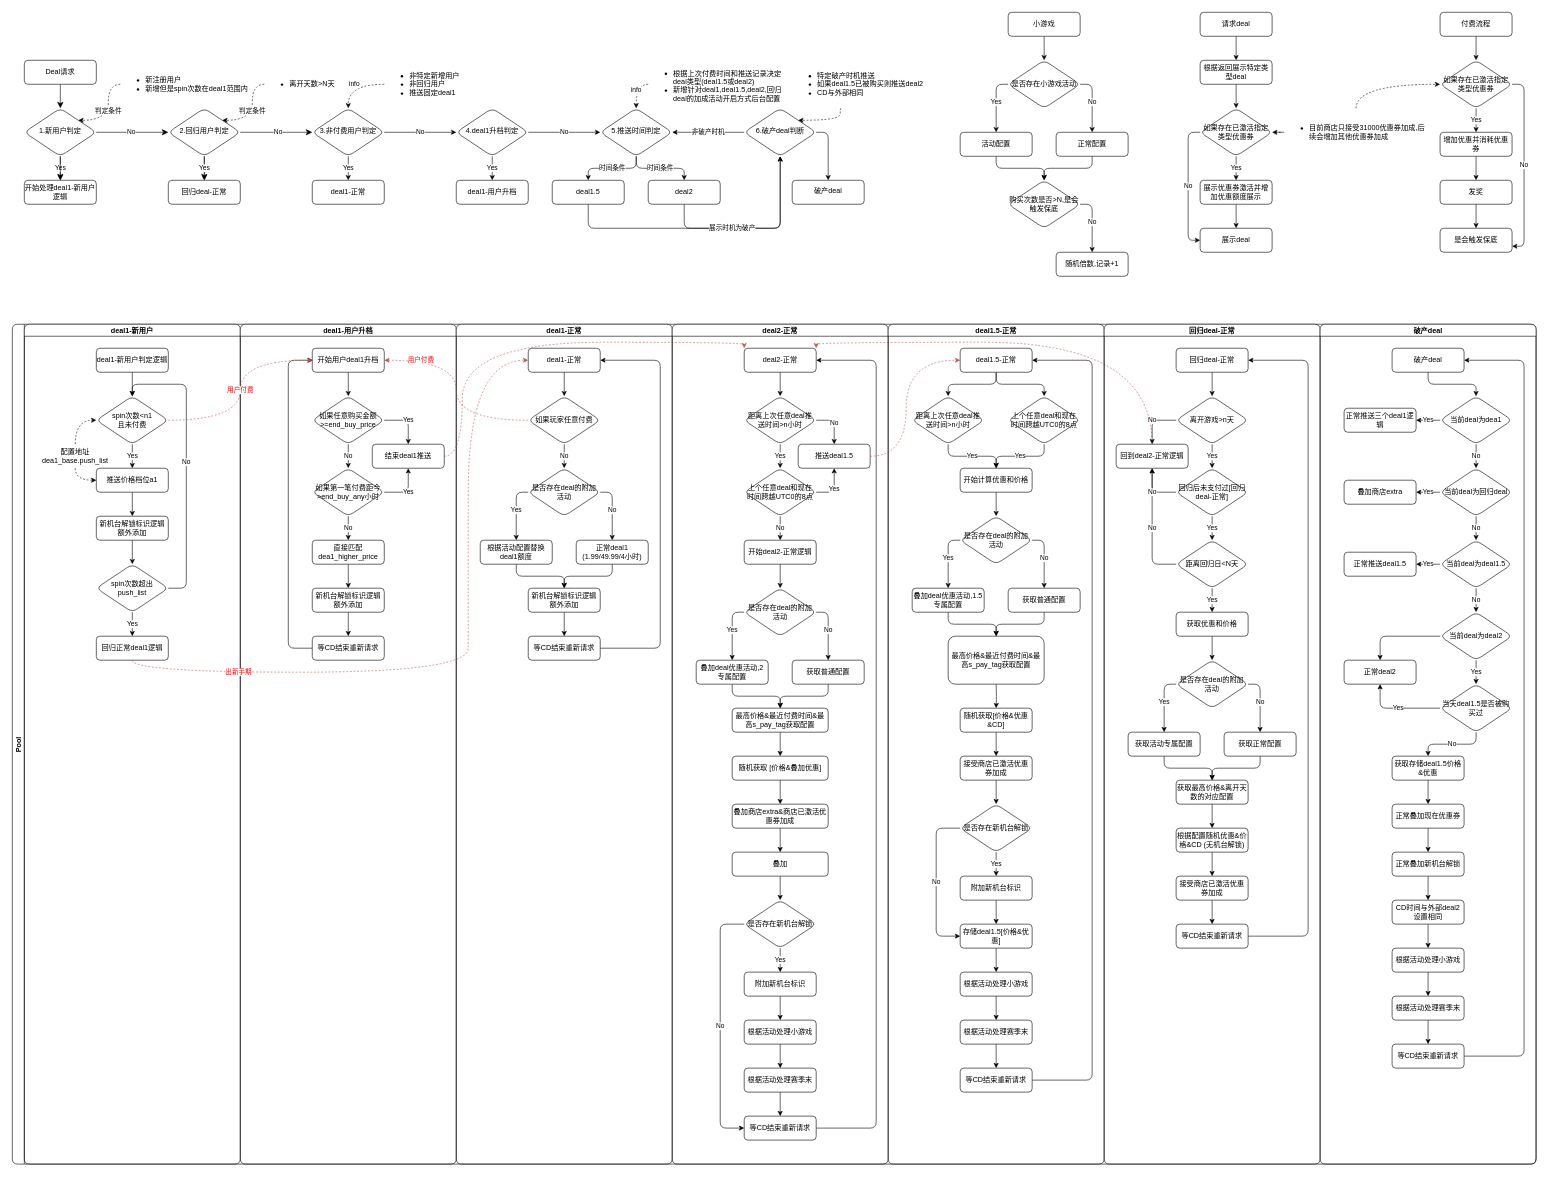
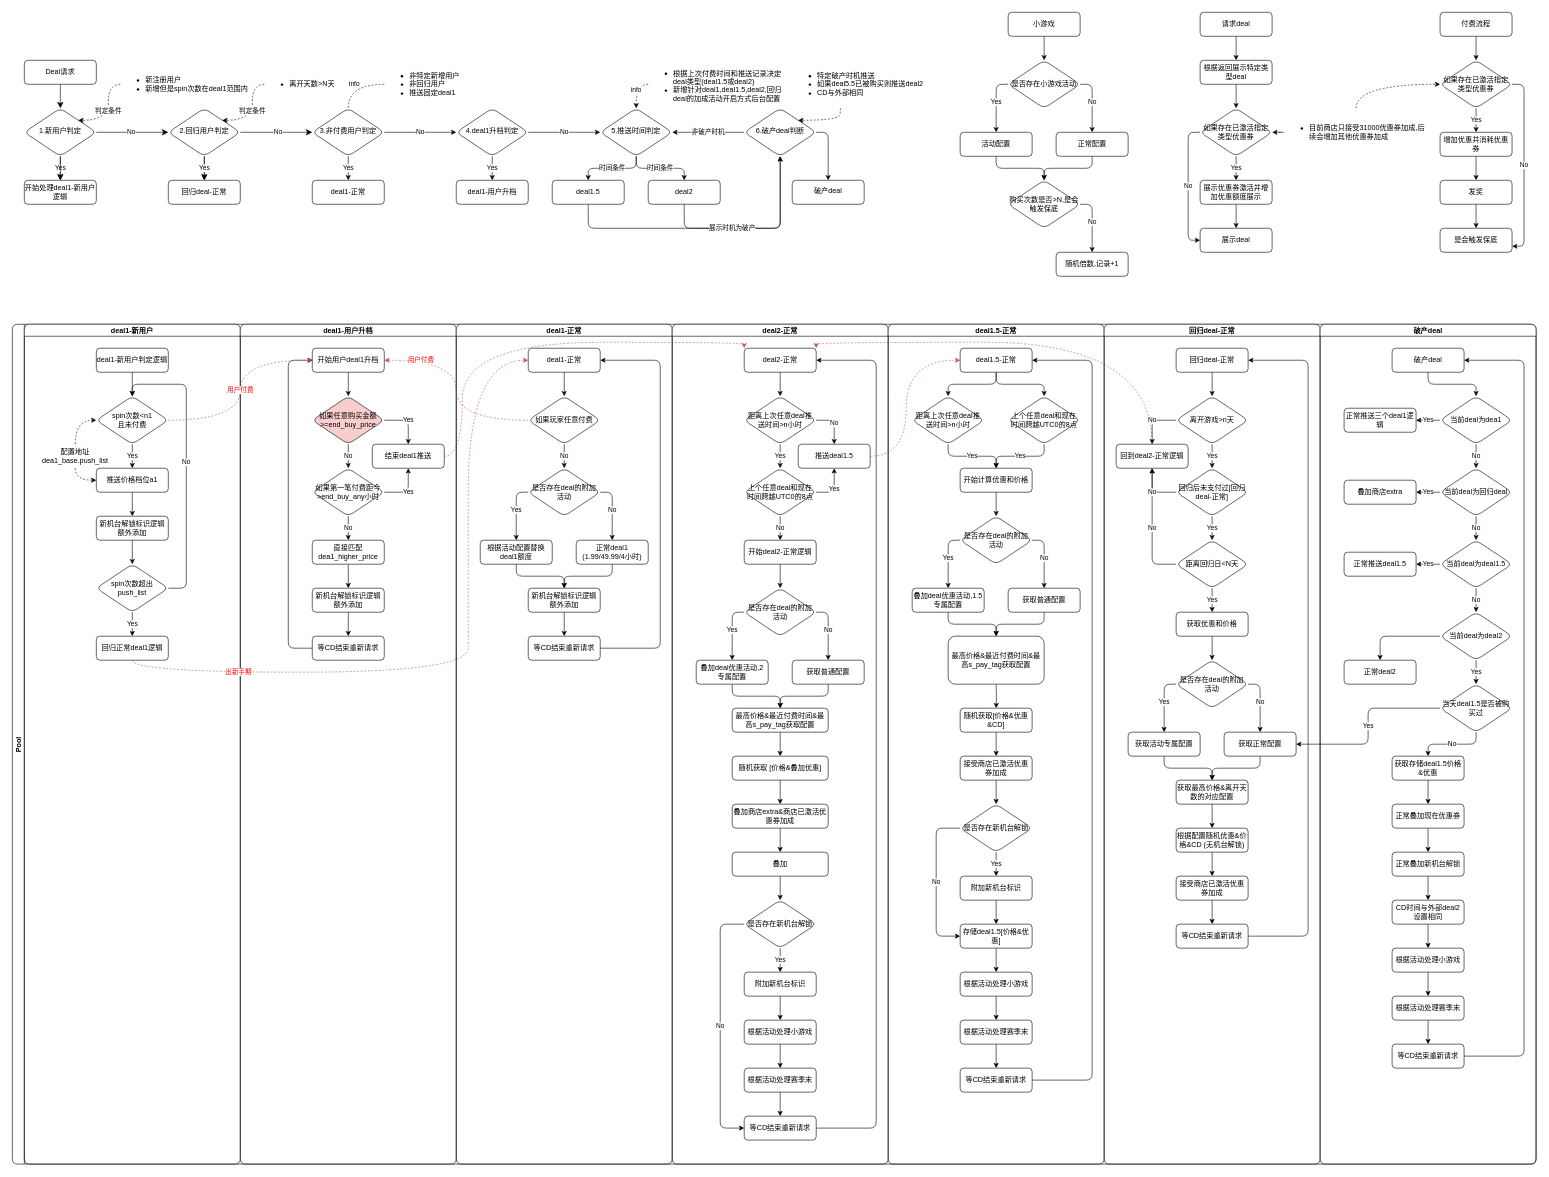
node "特定破产时机推送 如果deal1.5已被购买则推送deal2 CD与外部相同": label "特定破产时机推送 如果deal1.5已被购买则推送deal2 CD与外部相同" -> "特定破产时机推送 如果deal5.5已被购买则推送deal2 CD与外部相同"
edge "非特定新增用户 非回归用户 推送固定deal1" -> "3.非付费用户判定": arrowhead classic -> none
node "如果任意购买金额>=end_buy_price": fillcolor #ffffff -> #f8cecc
edge "当天deal1.5是否被购买过" -> "正常deal2": now "当天deal1.5是否被购买过" -> "获取正常配置"
